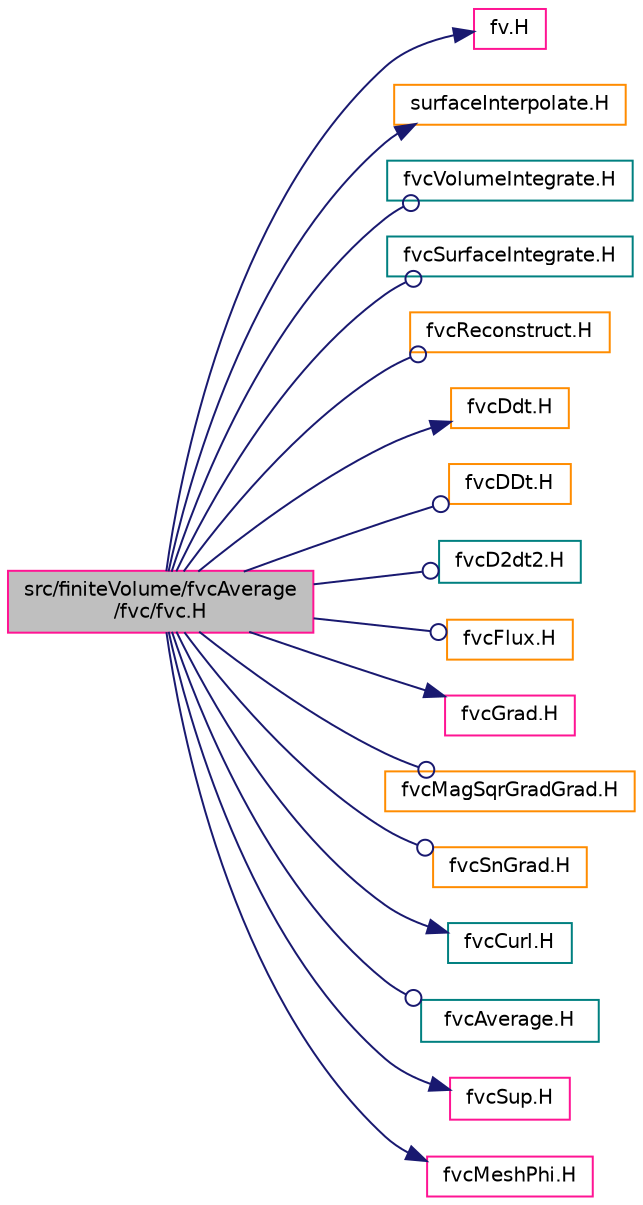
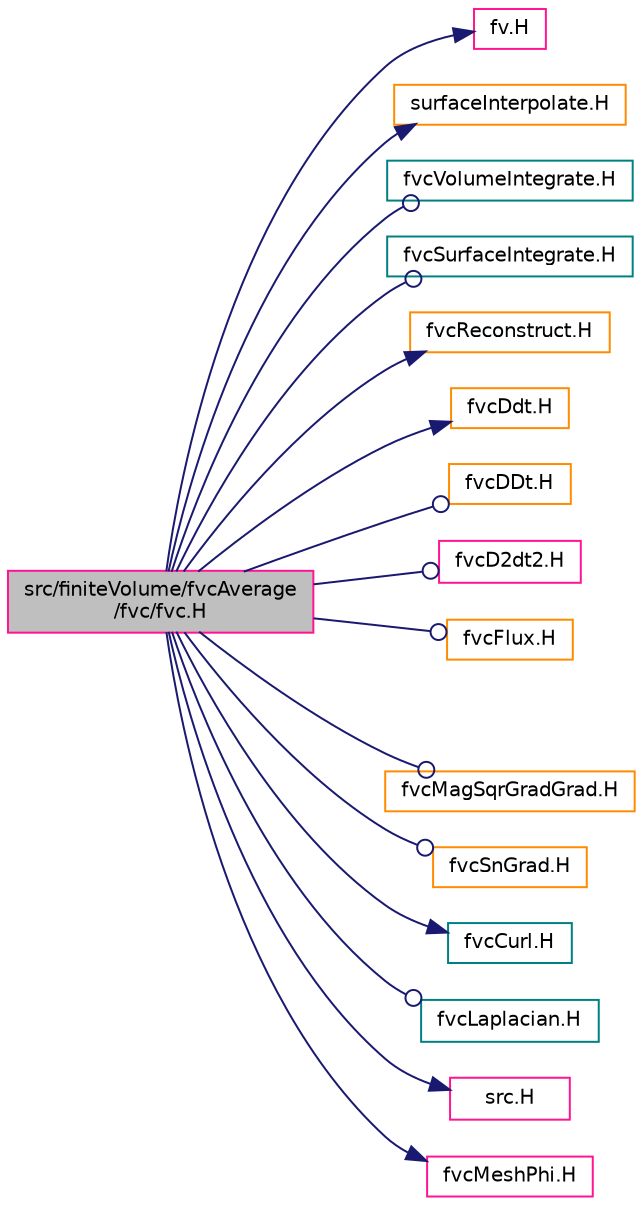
edge "src/finiteVolume/fvcAverage /fvc/fvc.H" -> "fvcReconstruct.H": arrowhead odot -> normal
node "fvcD2dt2.H": color teal -> deeppink
node "fvcGrad.H": removed
node "fvcAverage.H": label "fvcAverage.H" -> "fvcLaplacian.H"
node "fvcSup.H": label "fvcSup.H" -> "src.H"
